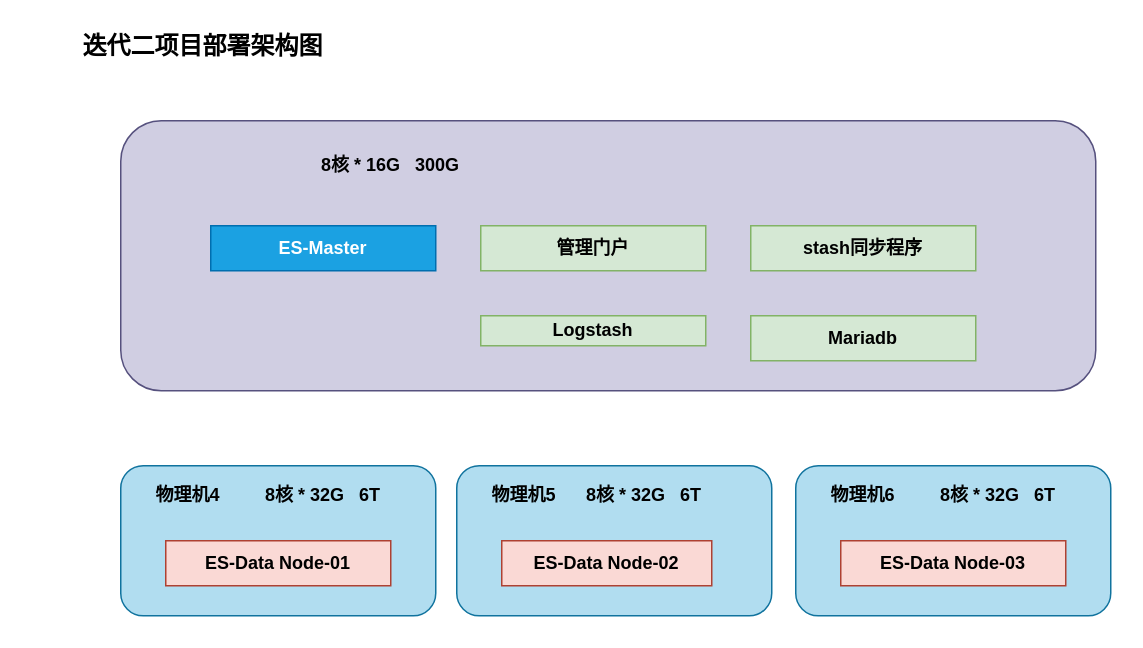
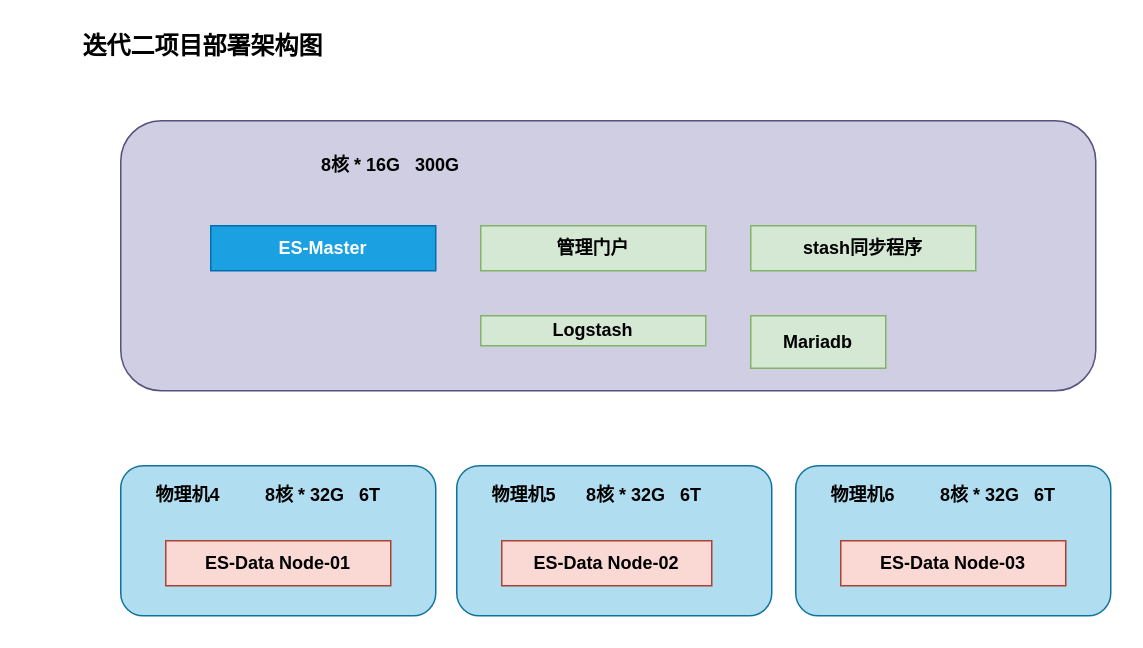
node "Mariadb": size 225x45 -> 135x53
